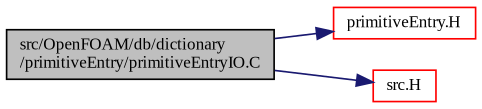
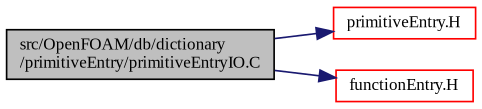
node "src.H": label "src.H" -> "functionEntry.H"
